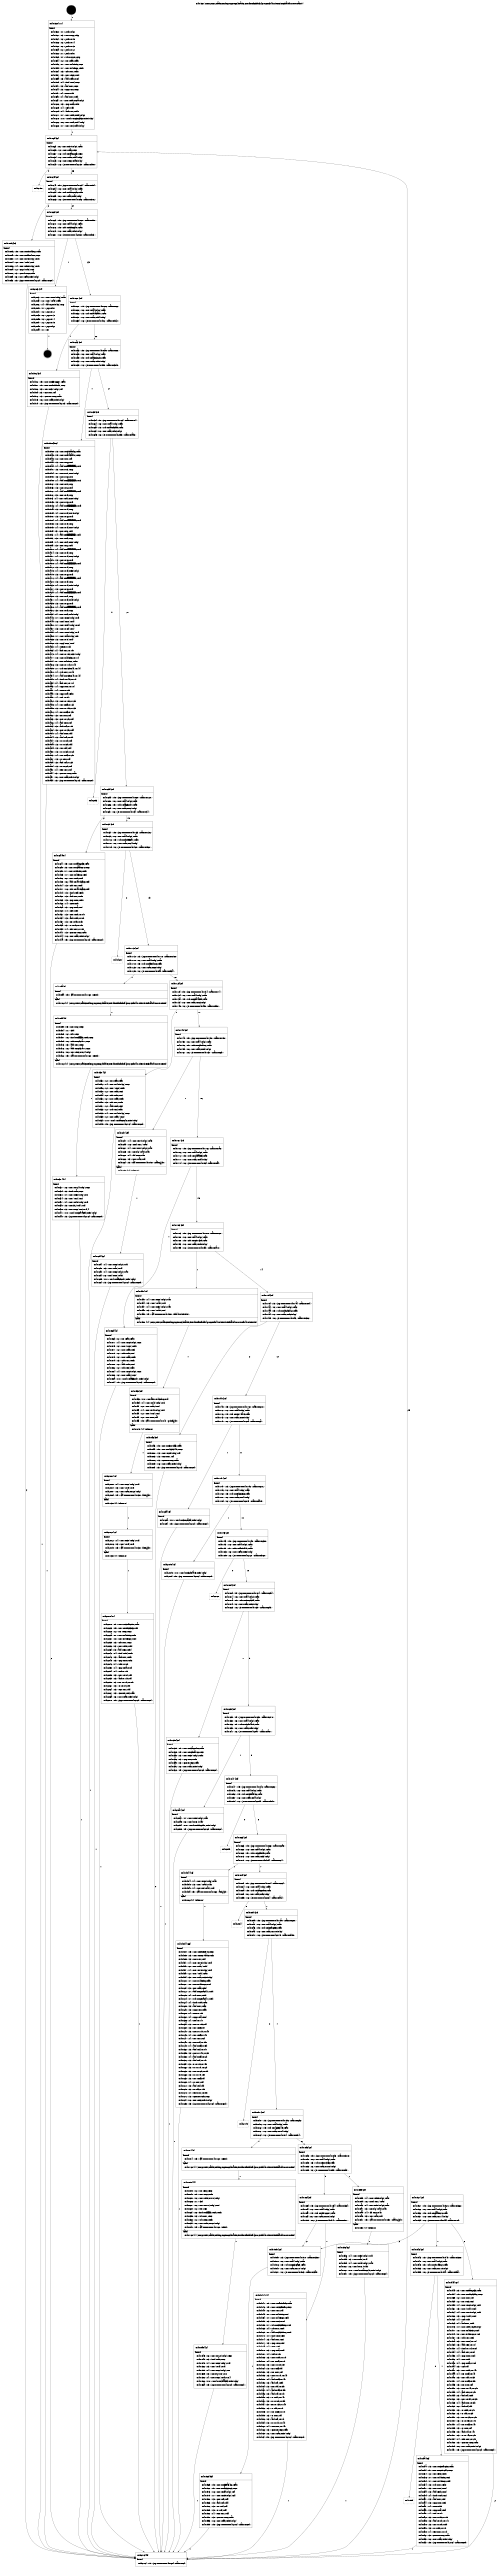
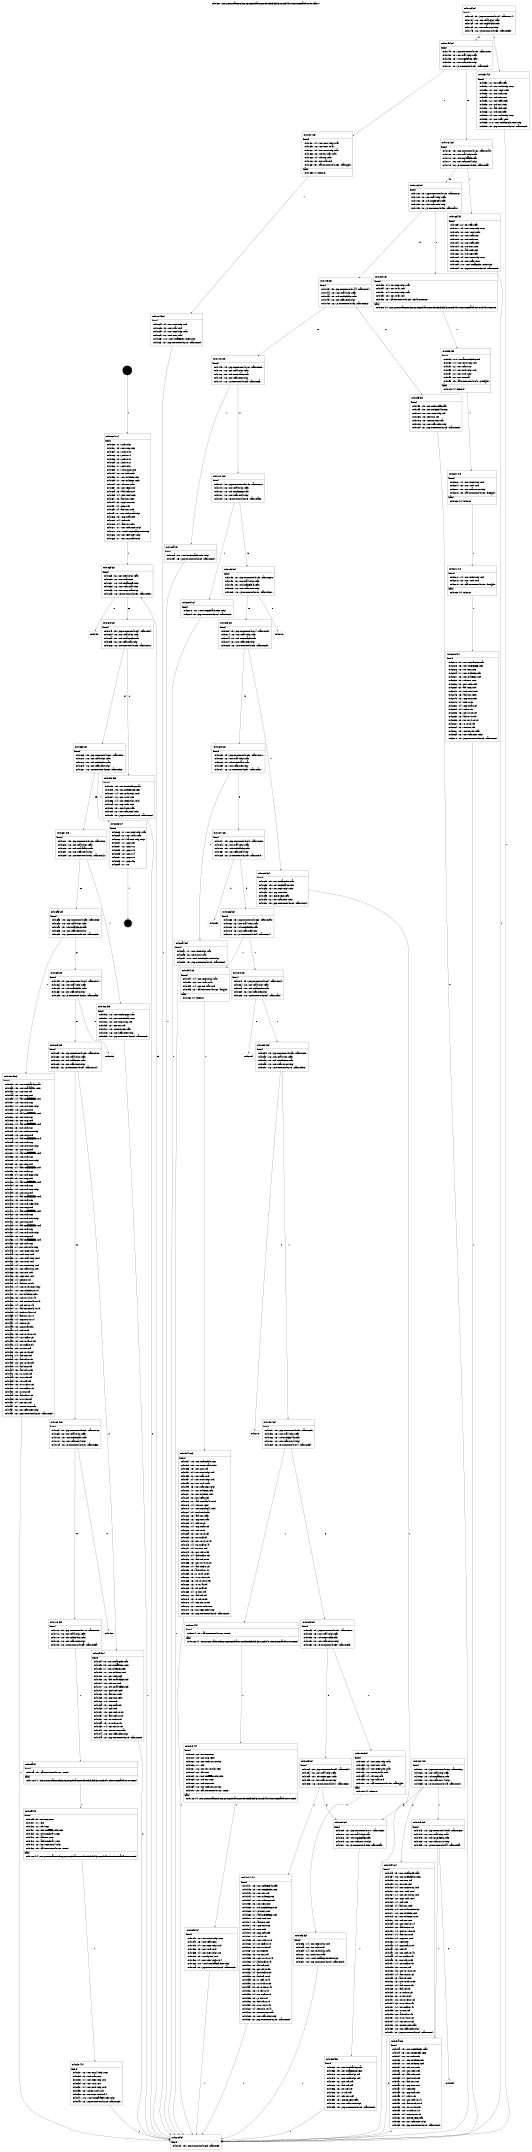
edge "0x401713 [28]" -> "0x40172f [28]": removed, label "18"
